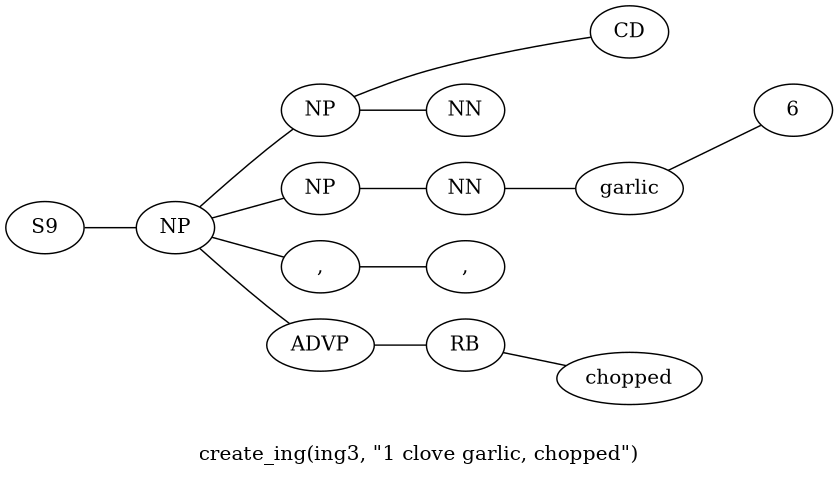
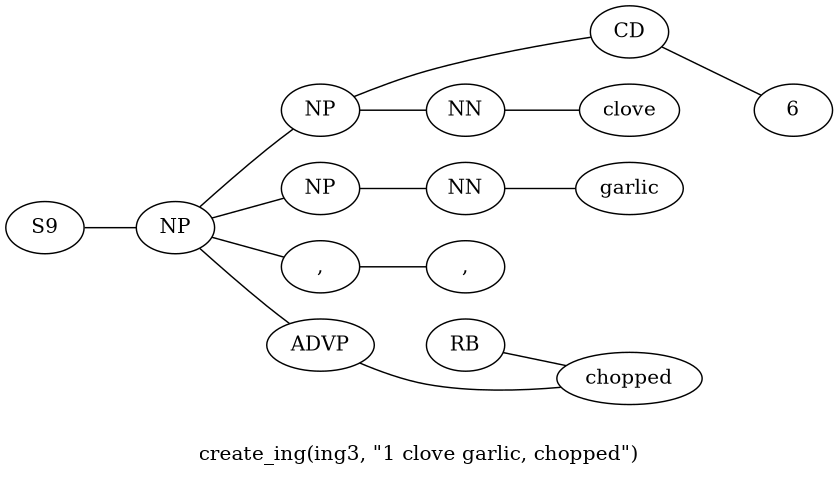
node "clove": added
edge "6" -- "garlic": now "6" -- "CD"
edge "ADVP" -- "RB": now "ADVP" -- "chopped"
